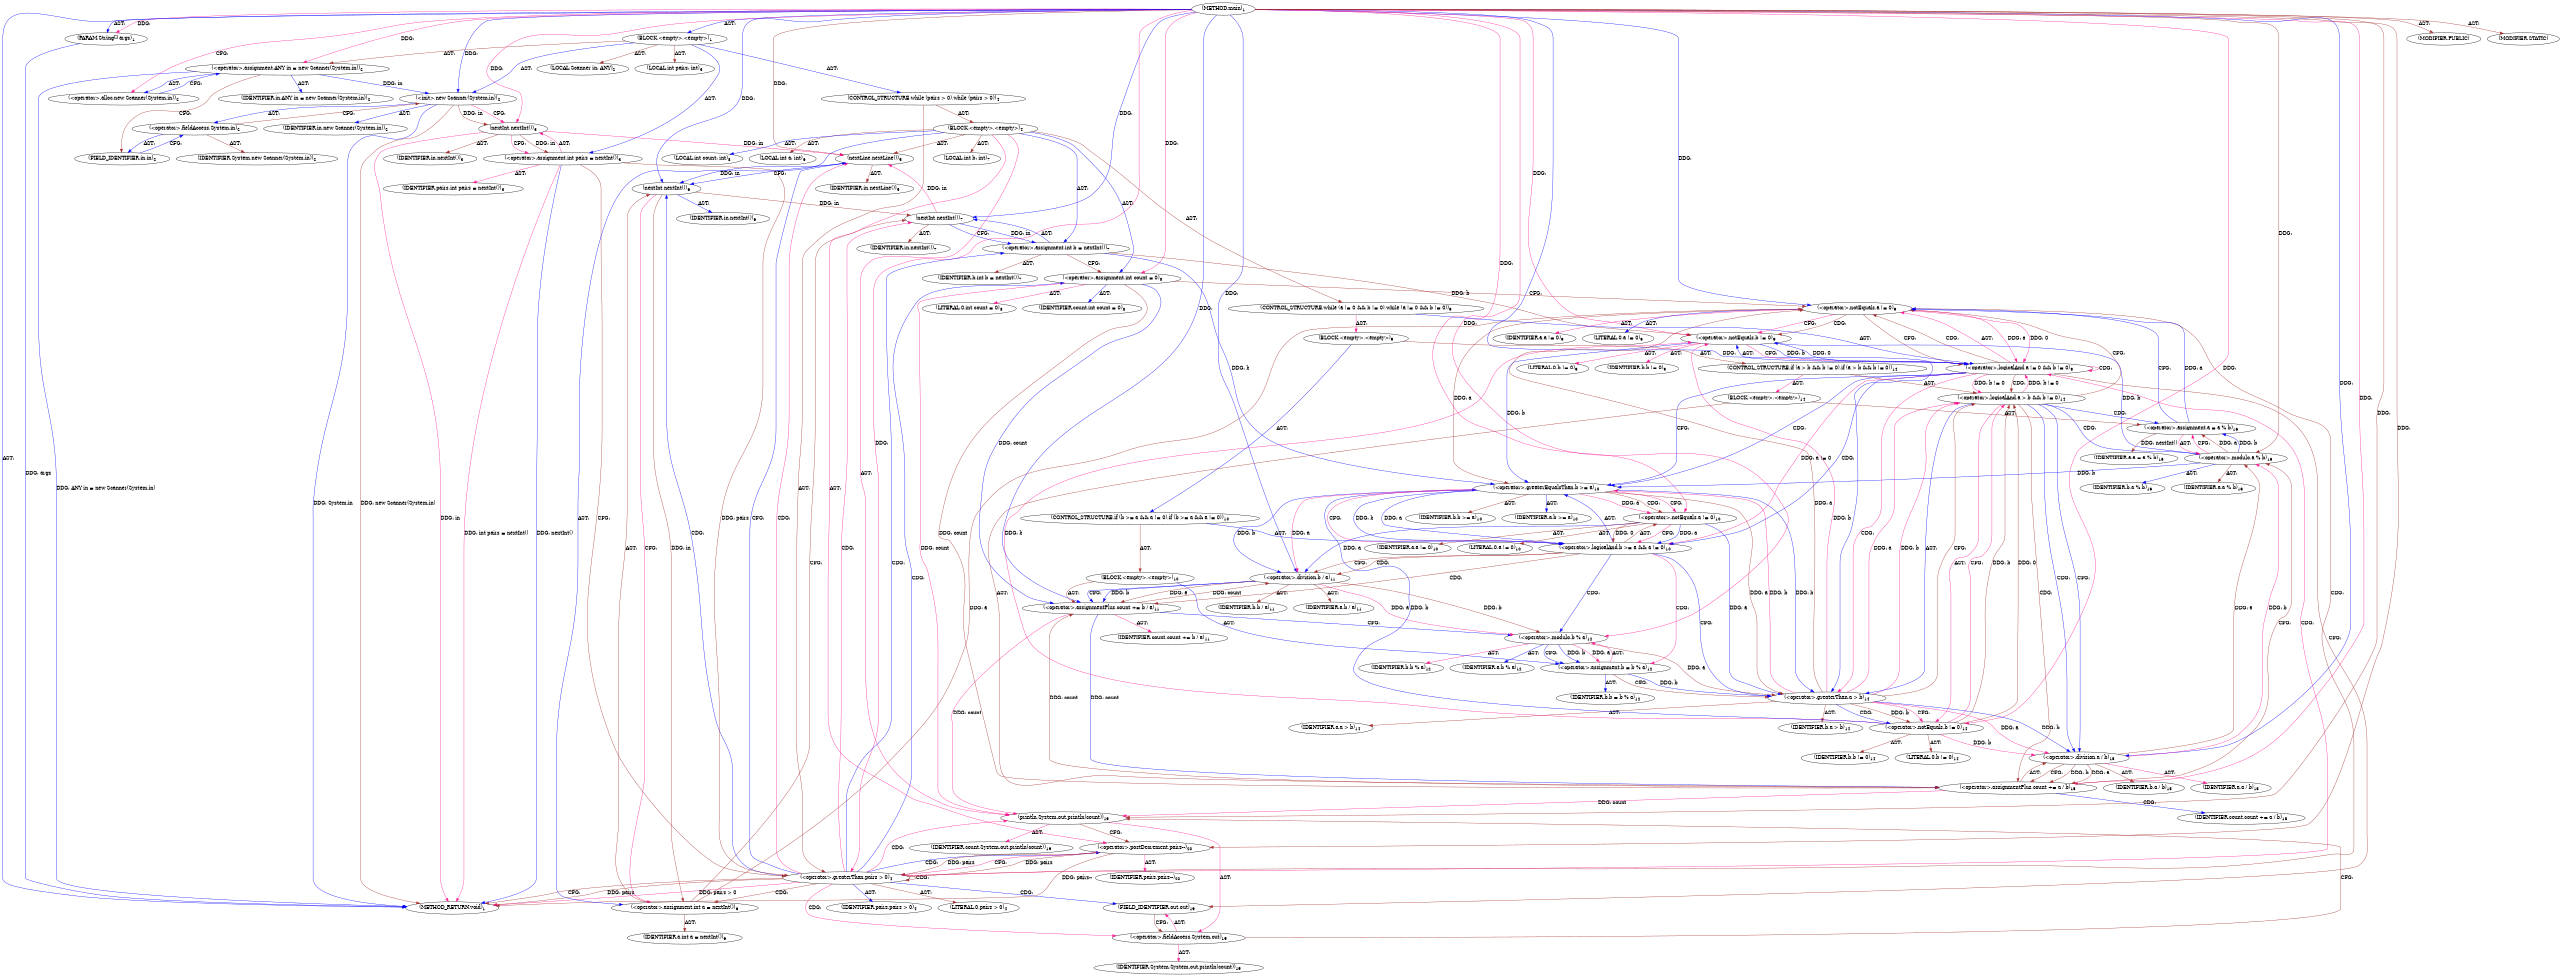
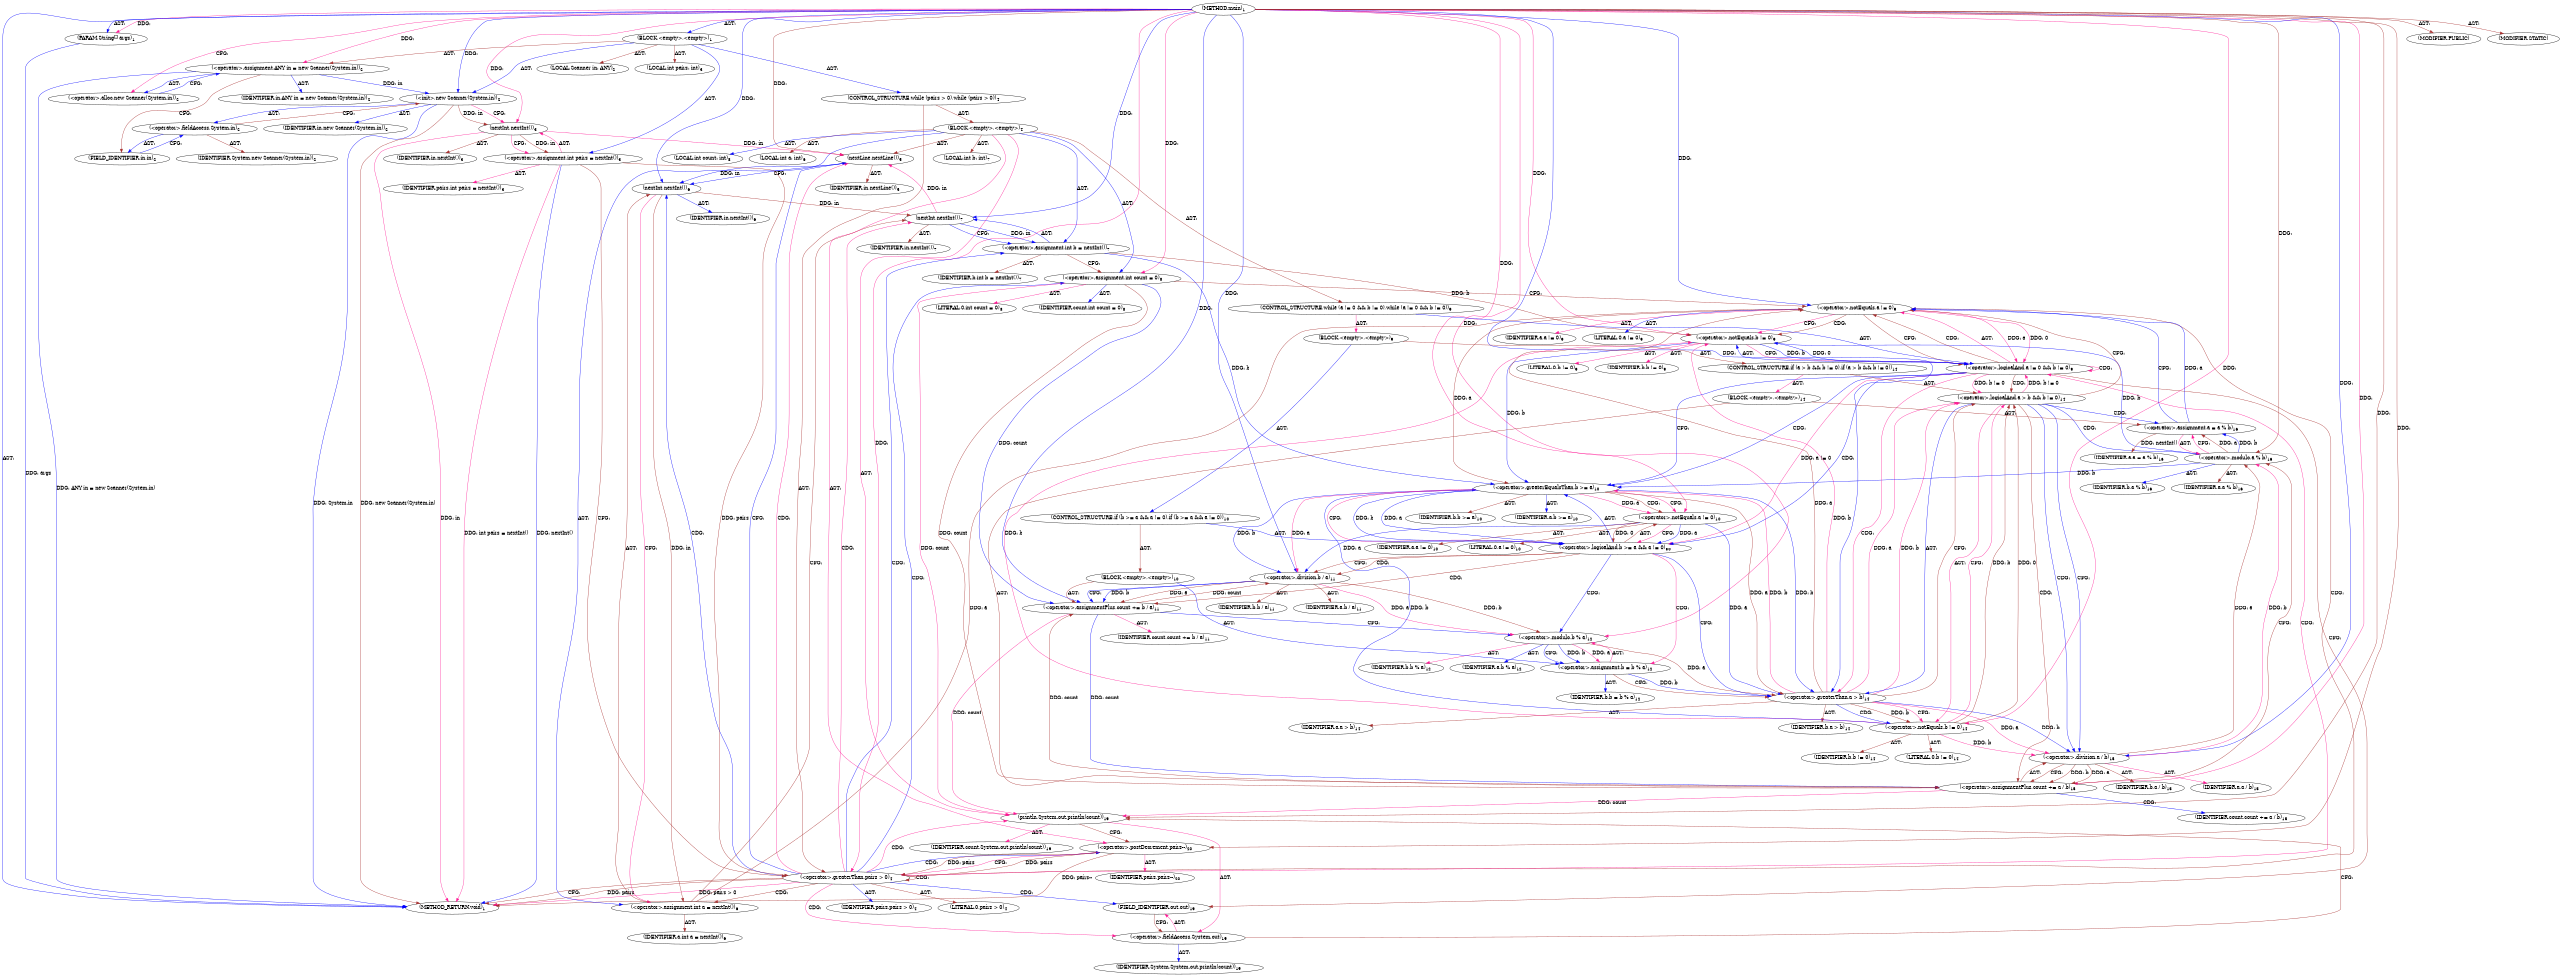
node "(<operator>.logicalAnd,b >= a && a != 0)": text "10" -> "80"
edge "(<operator>.fieldAccess,System.out)" -> "(IDENTIFIER,System,System.out.println(count))": color deeppink -> blue
